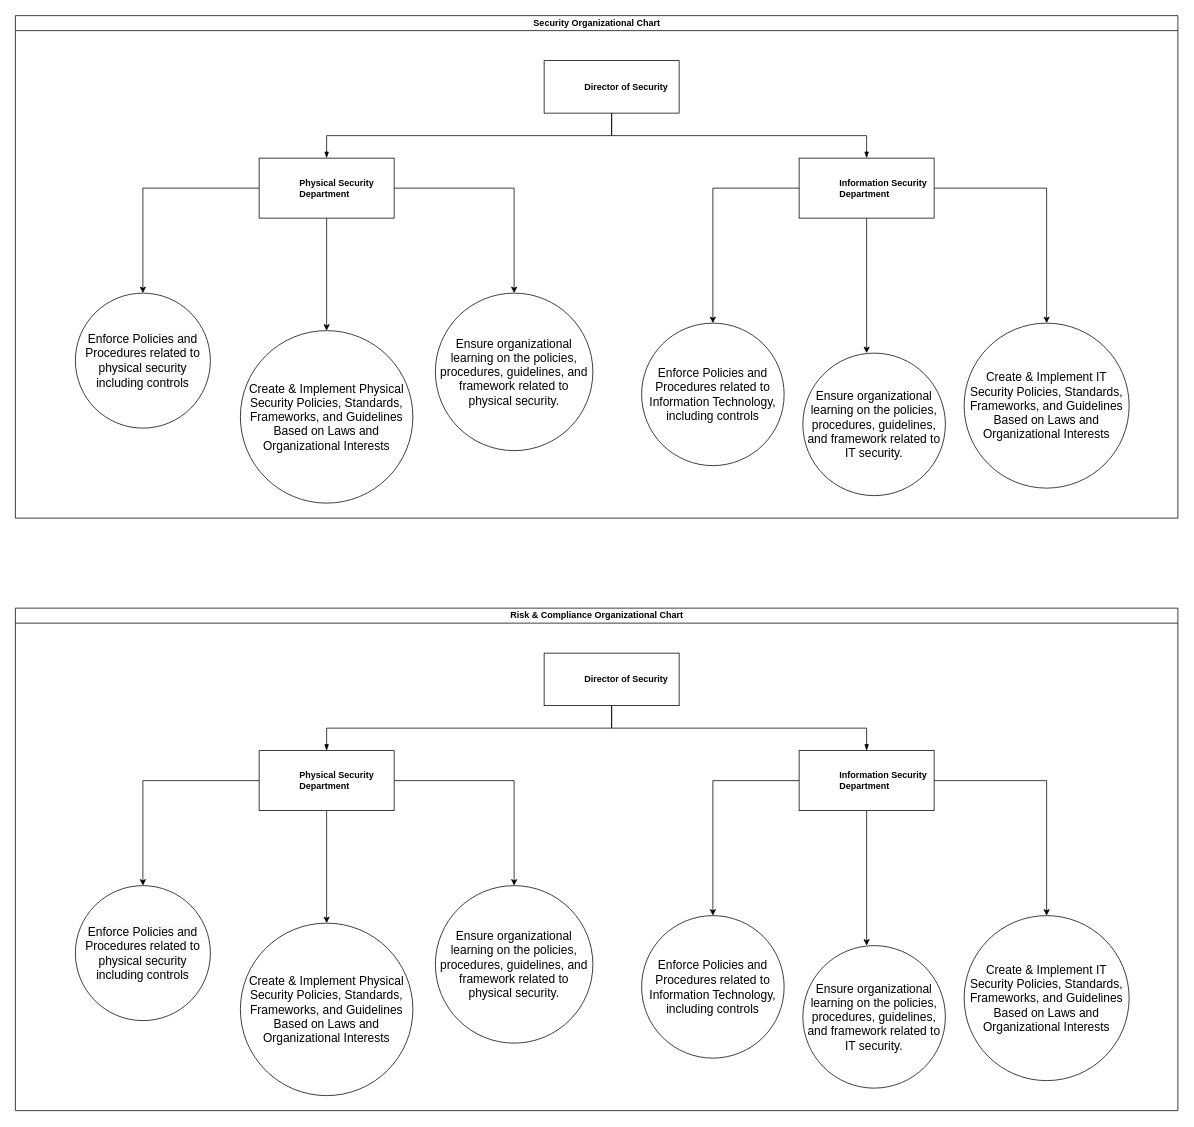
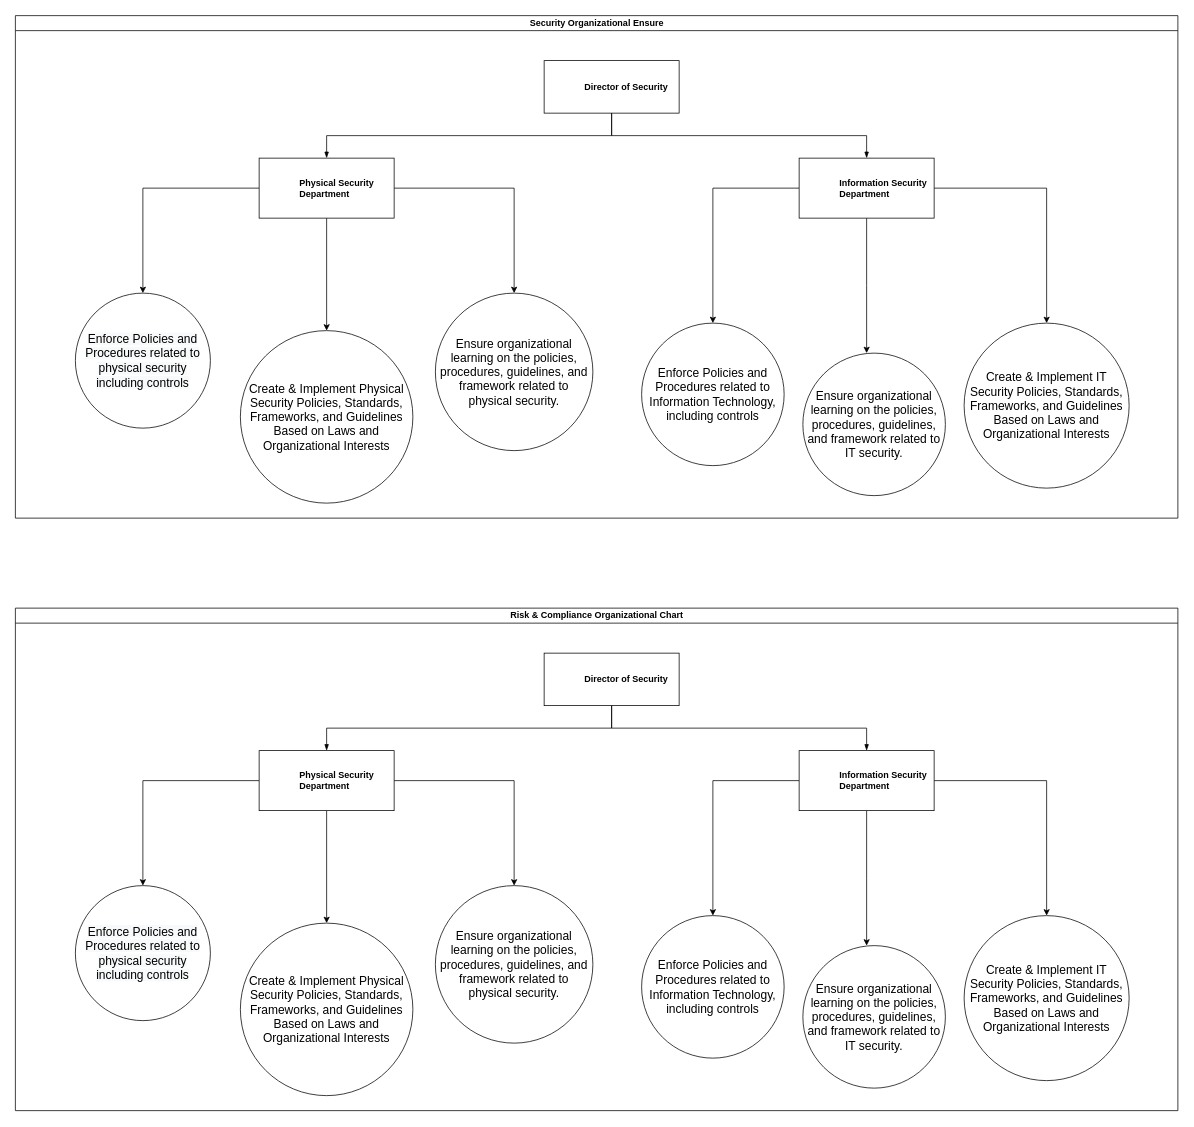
node "Security Organizational Chart": label "Security Organizational Chart" -> "Security Organizational Ensure"
